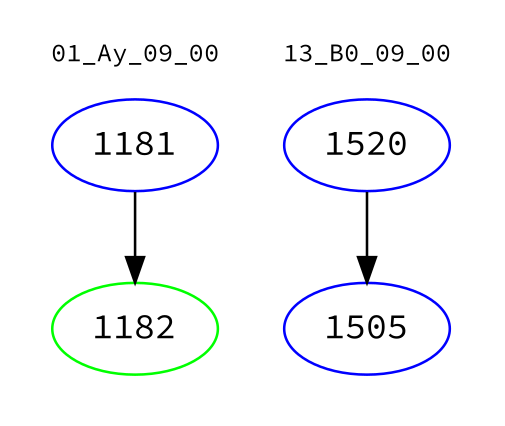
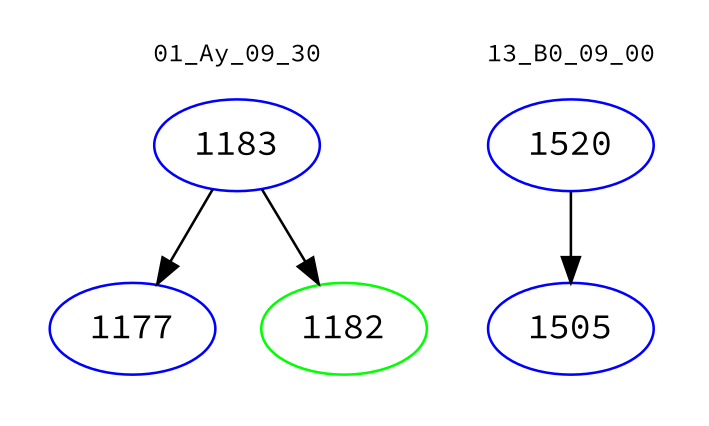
cluster "01_Ay_09_00": label "01_Ay_09_00" -> "01_Ay_09_30"
node "1181": label "1181" -> "1183"
node "1177": added
